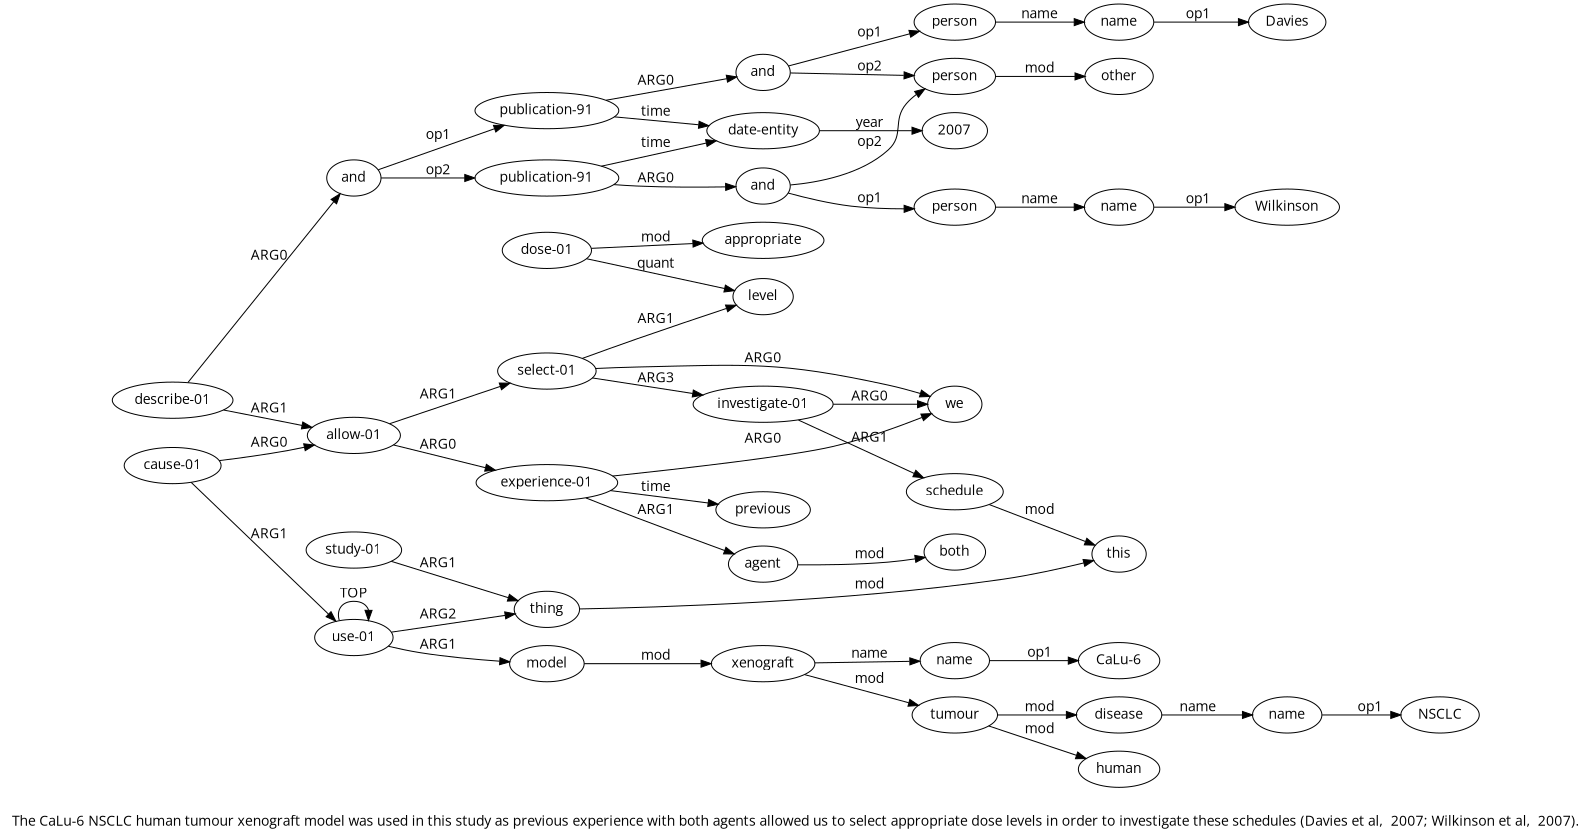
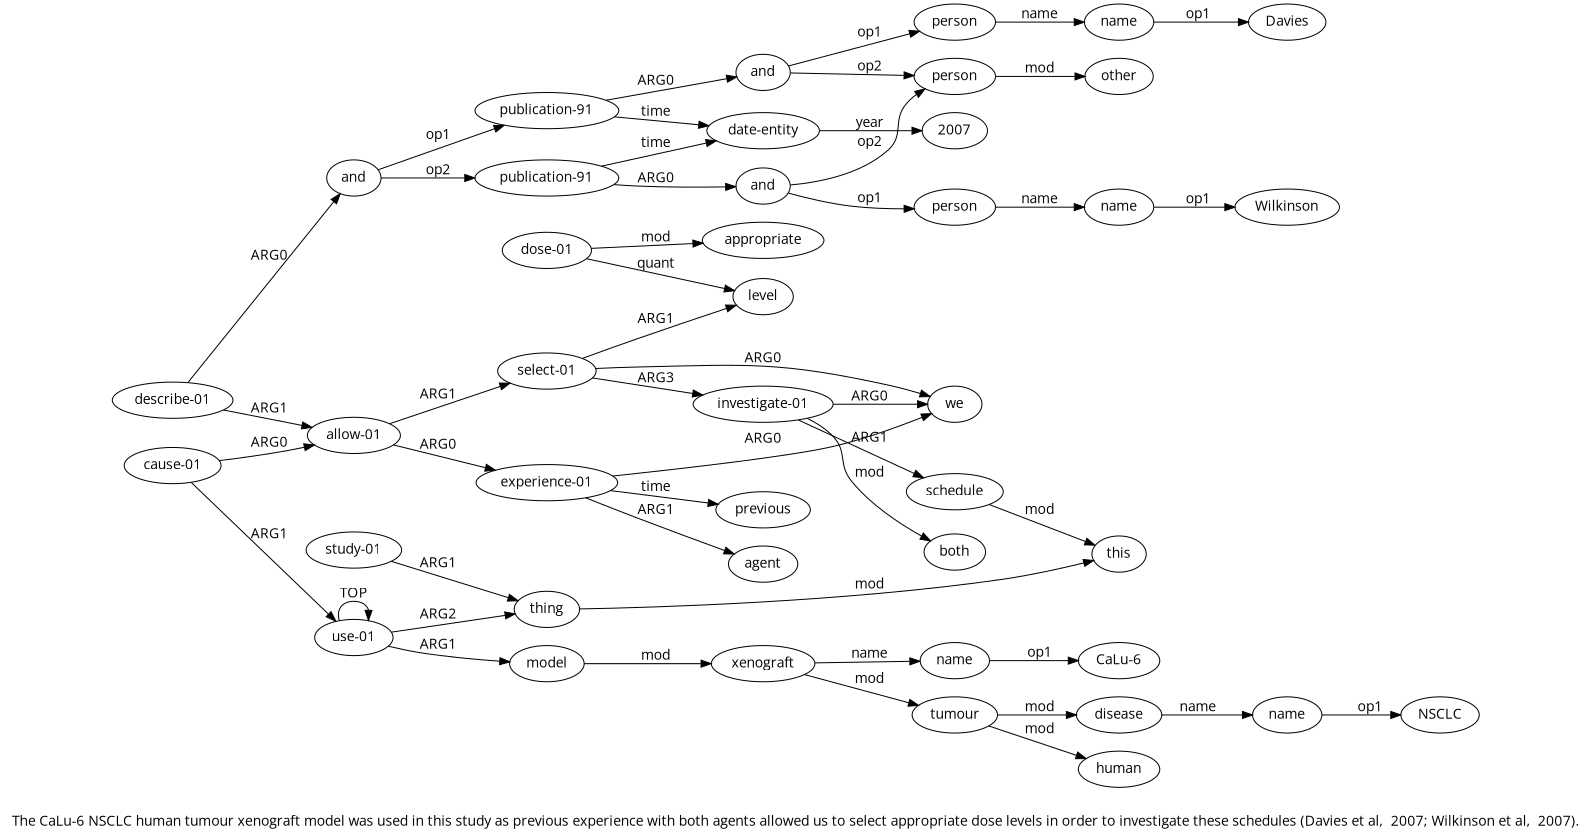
edge "agent" -> "both": now "investigate-01" -> "both"
